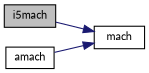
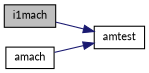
node "i5mach": label "i5mach" -> "i1mach"
node "mach": label "mach" -> "amtest"
